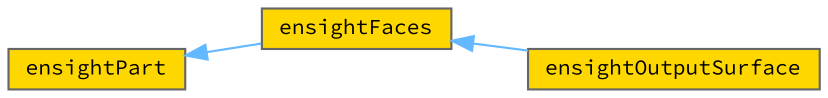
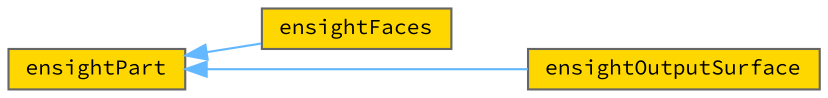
edge "ensightOutputSurface" -> "ensightFaces": now "ensightOutputSurface" -> "ensightPart"
